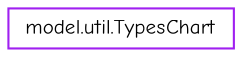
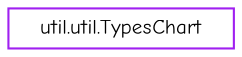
node "model.util.TypesChart": label "model.util.TypesChart" -> "util.util.TypesChart"
